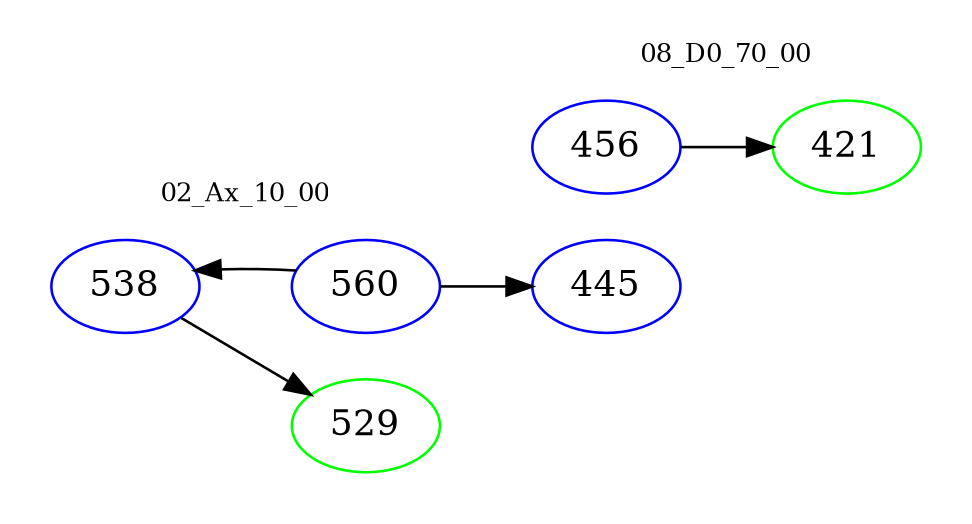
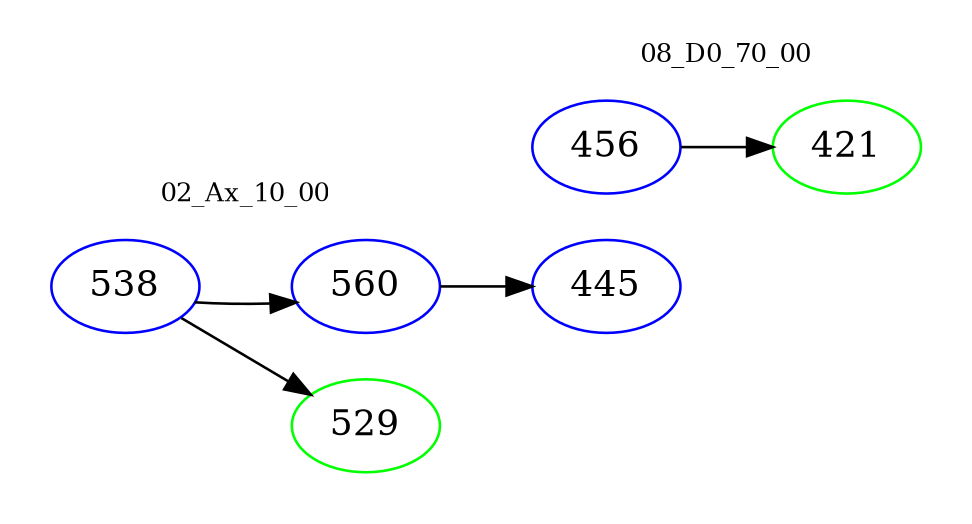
edge "560" -> "538": reversed
